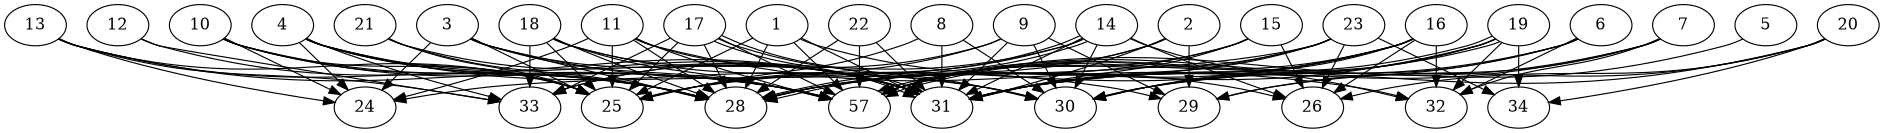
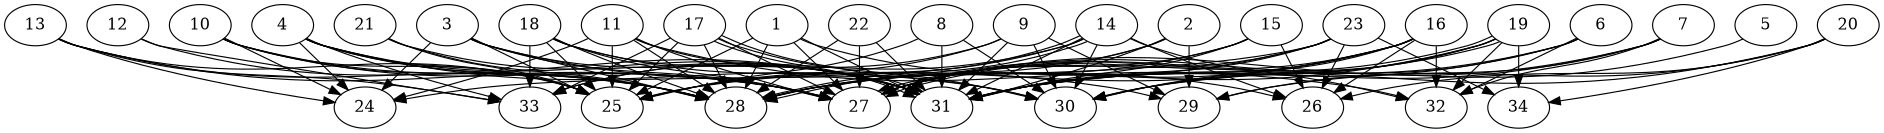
node "57": label "57" -> "27"
